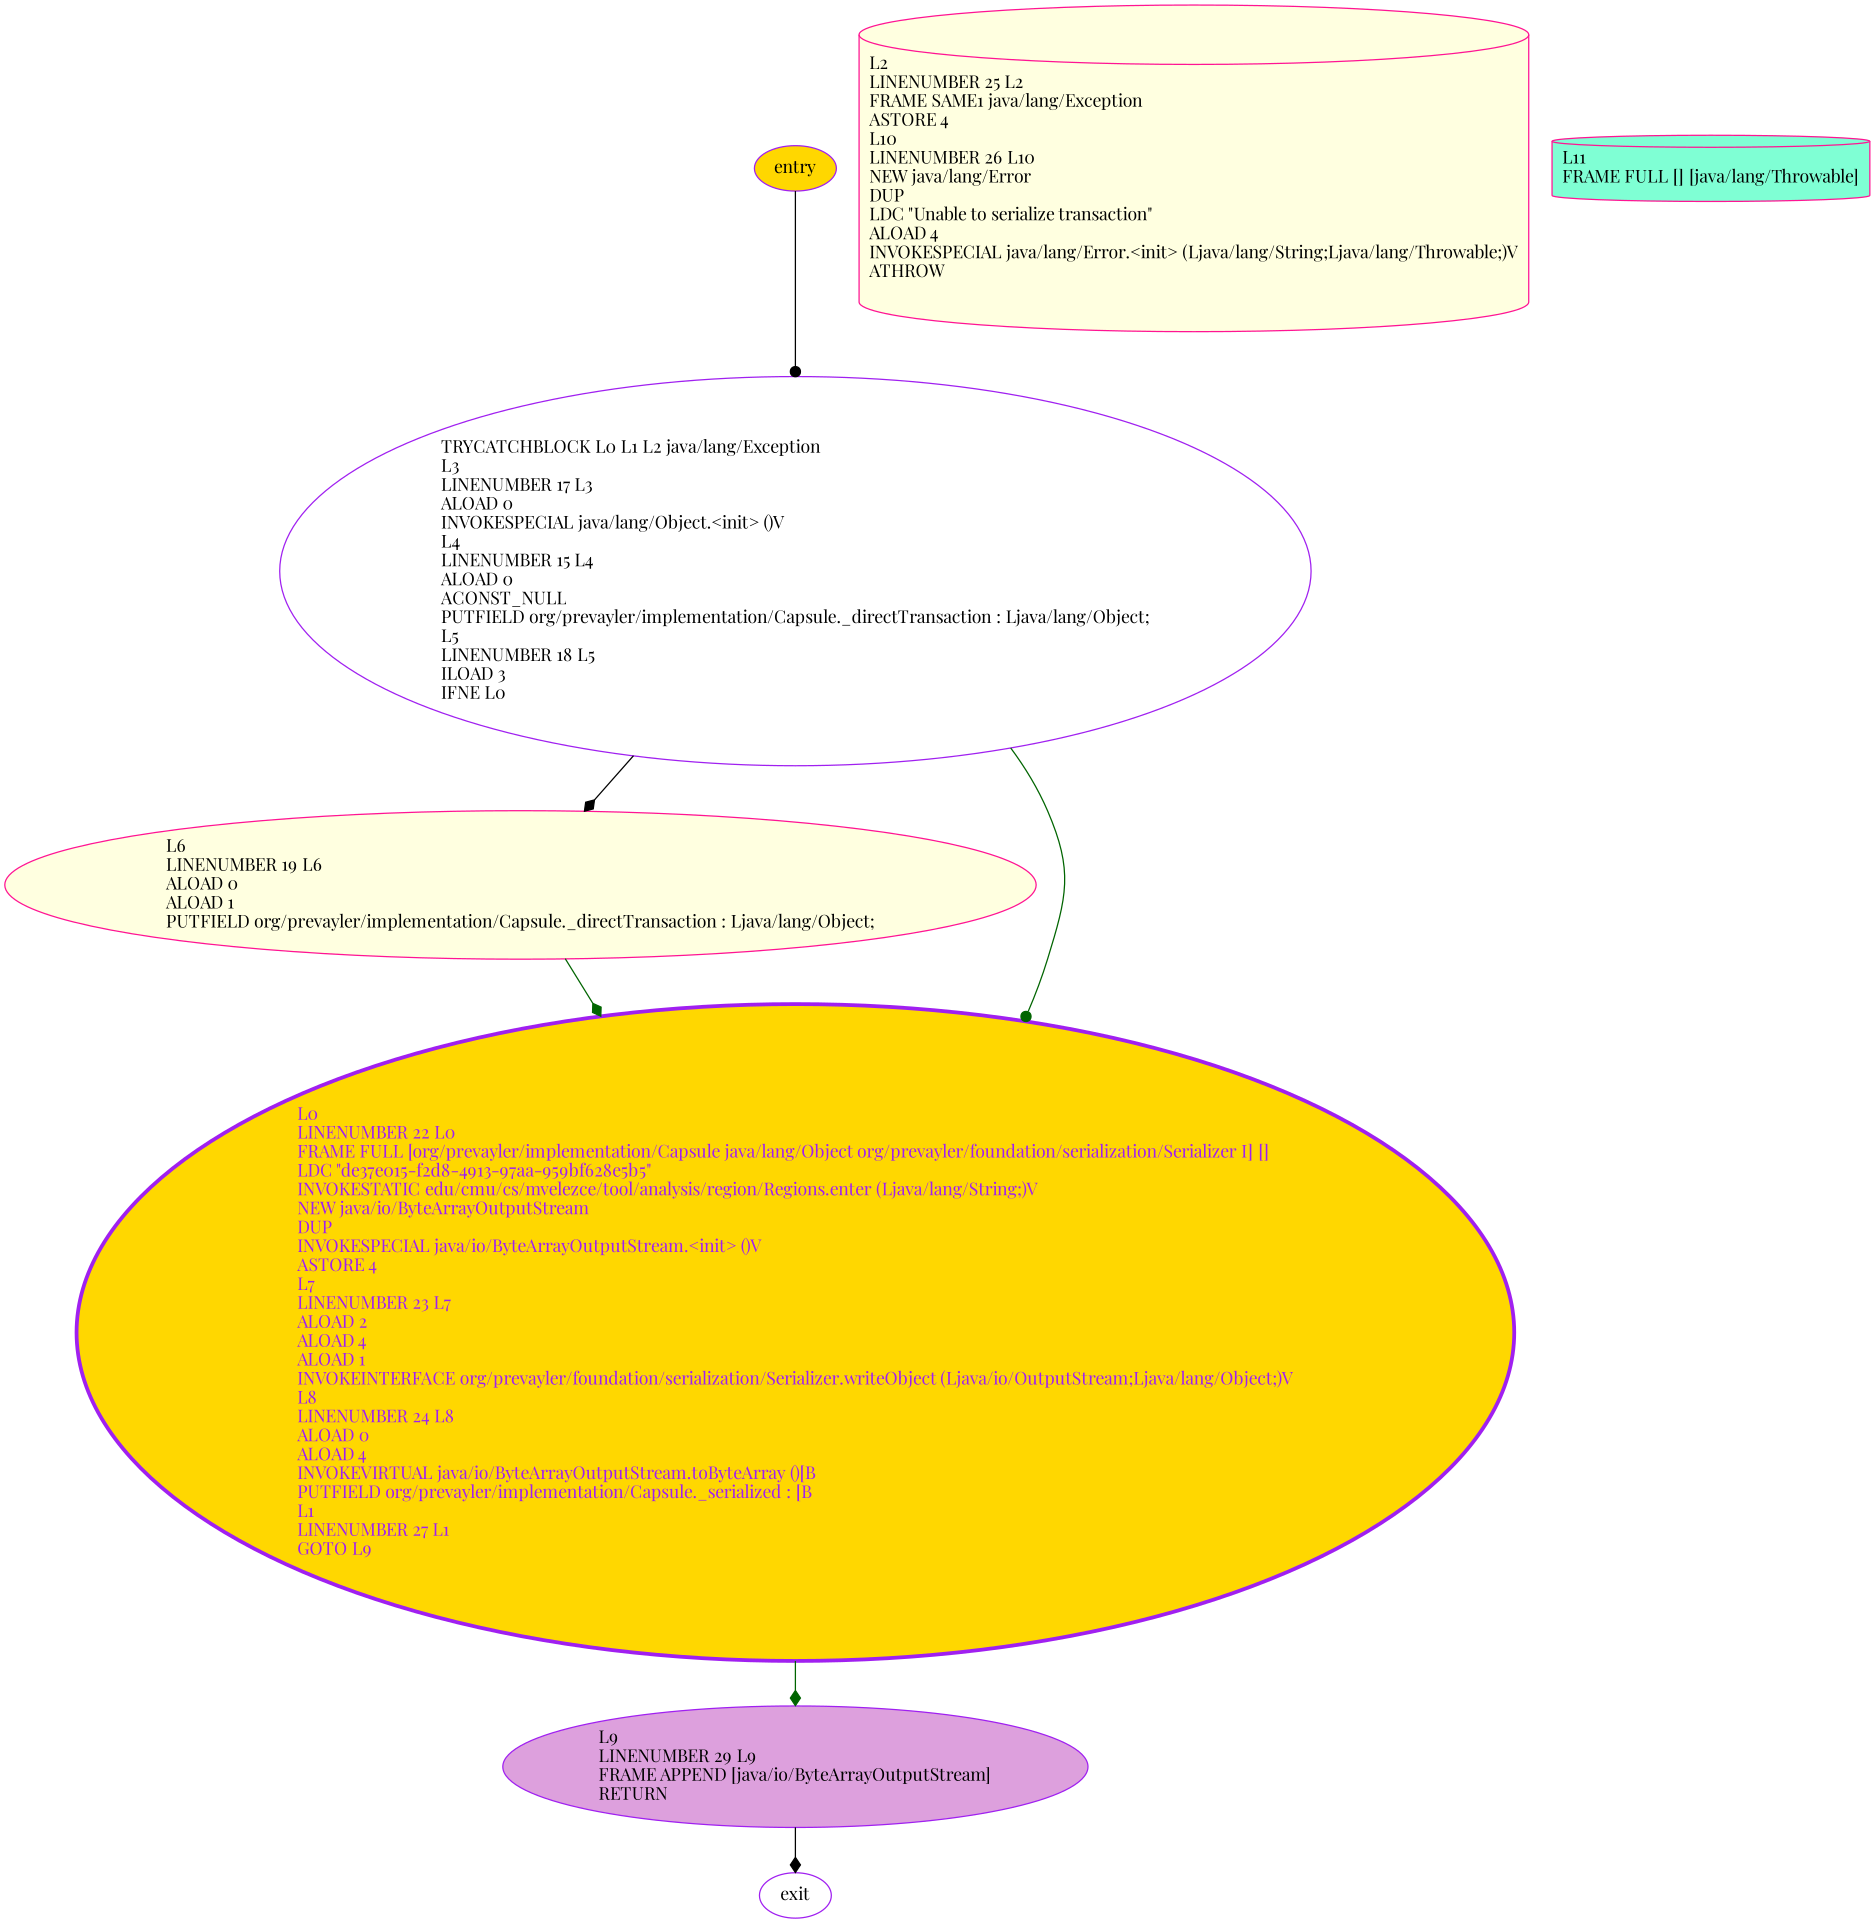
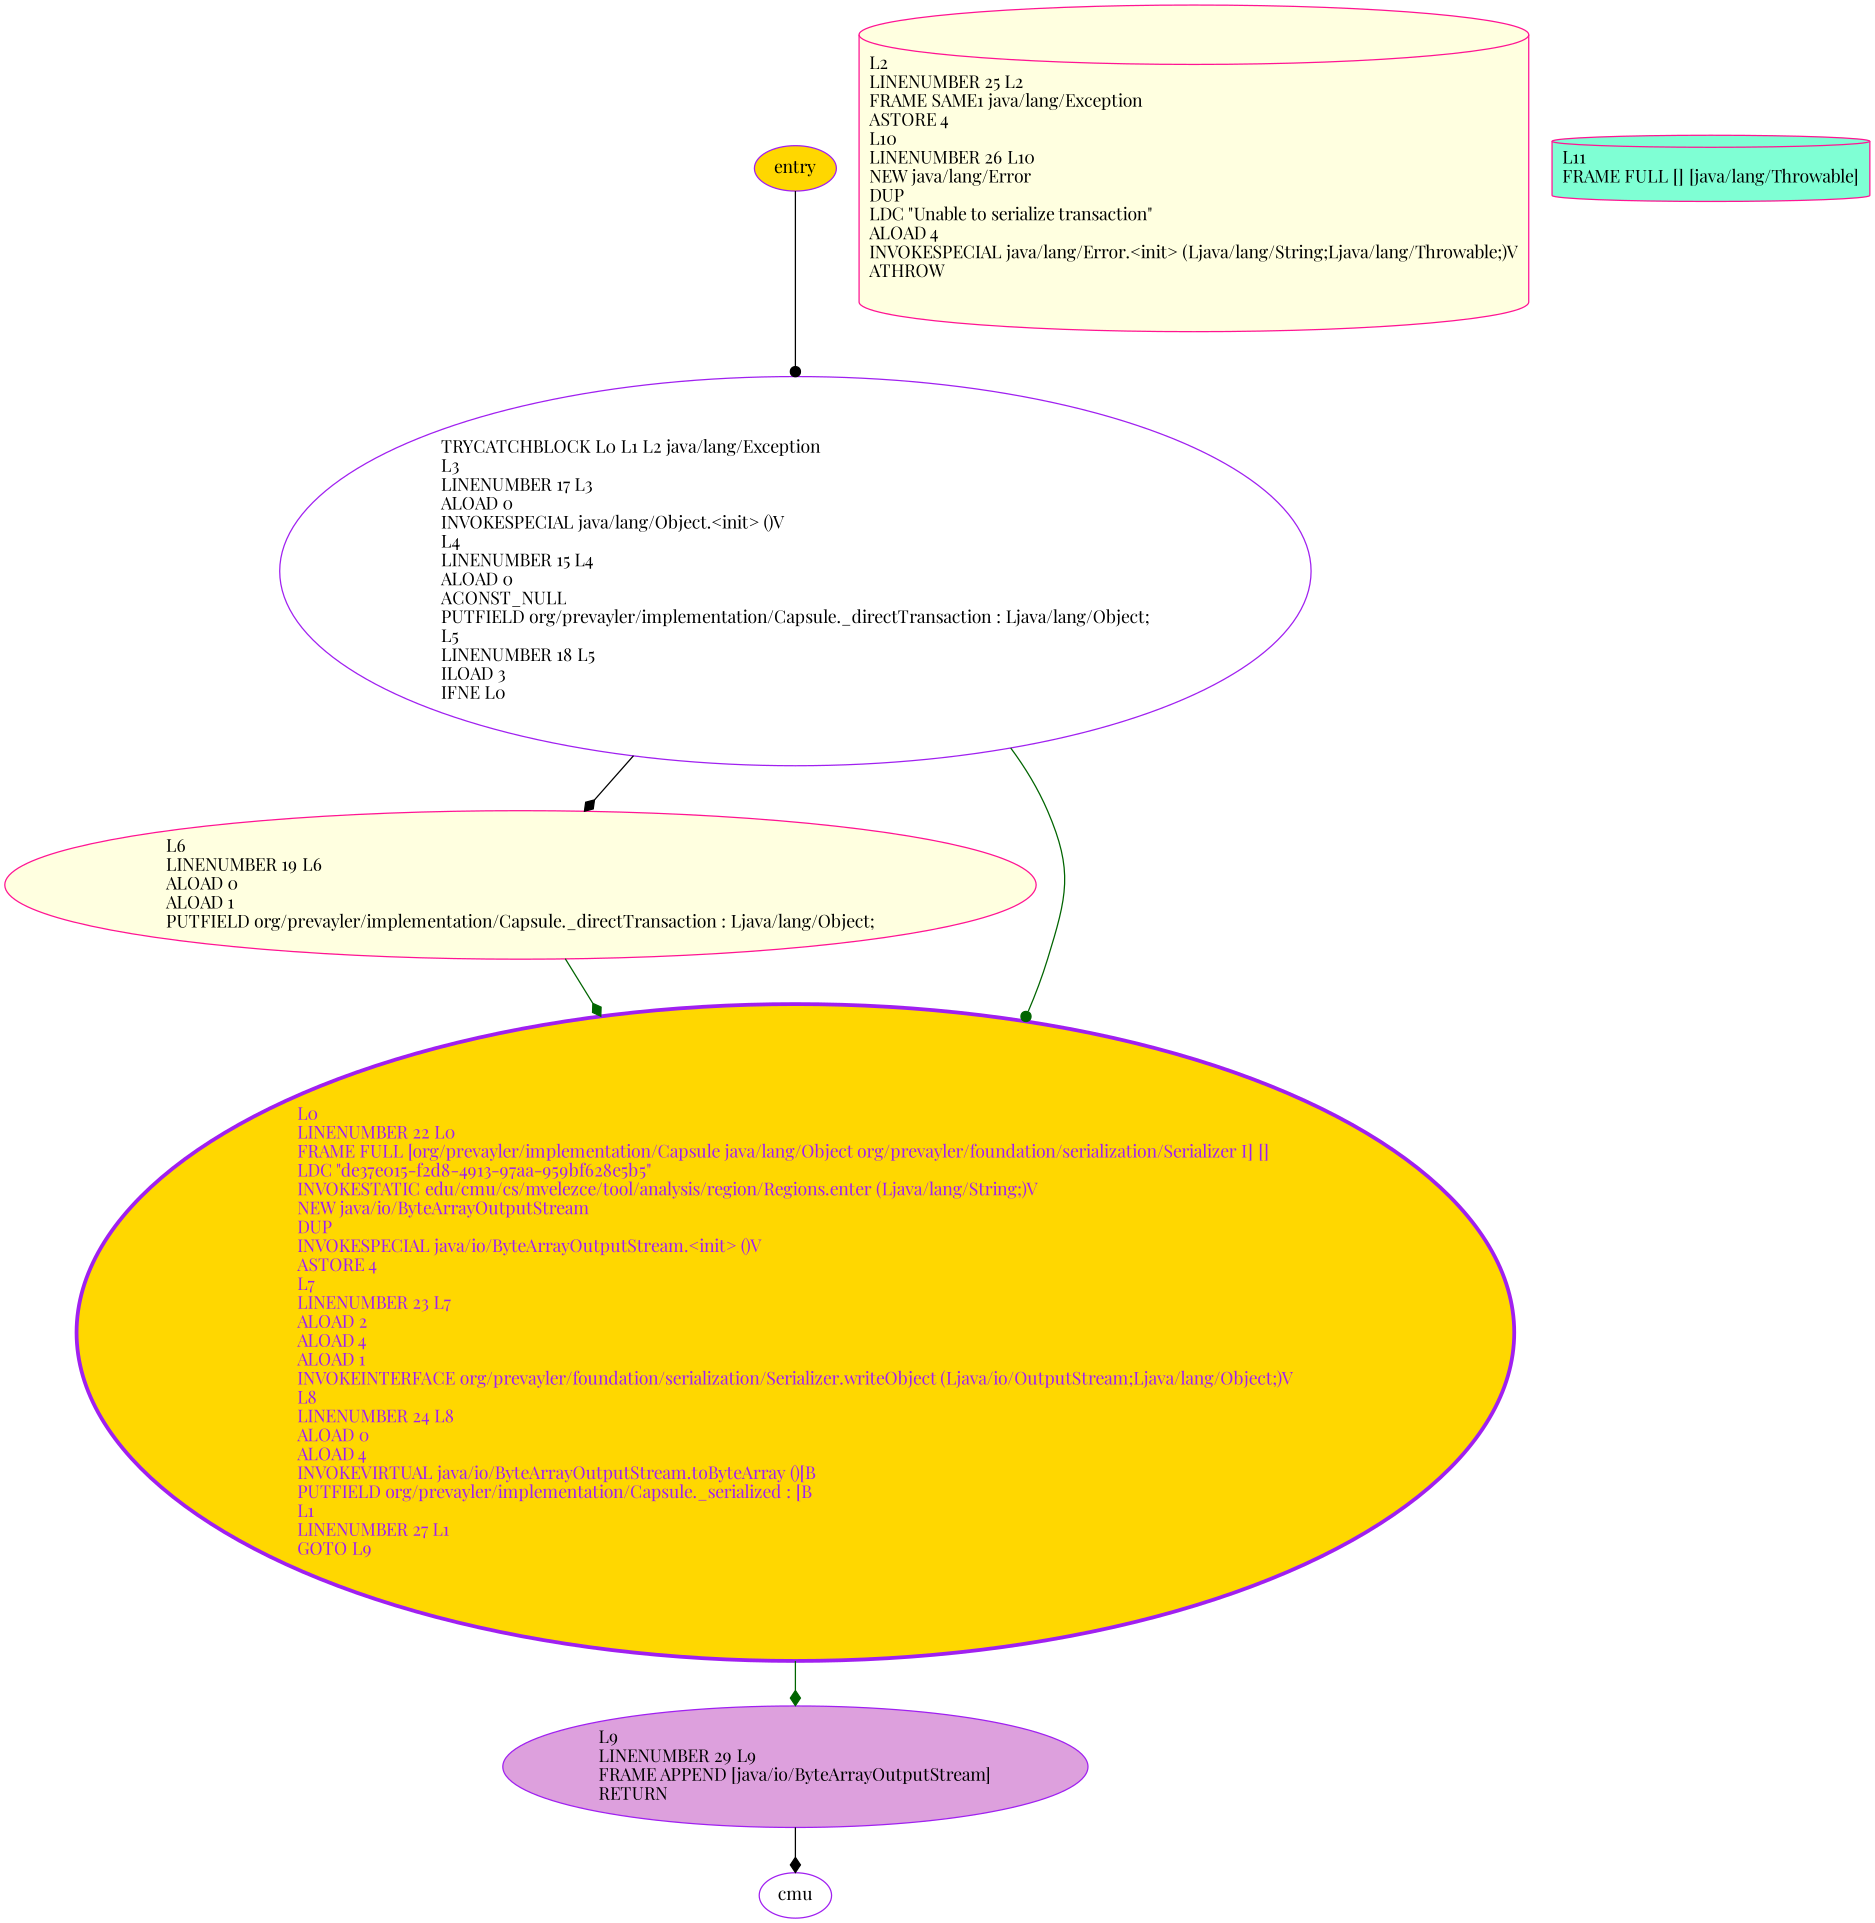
node "exit": label "exit" -> "cmu"
